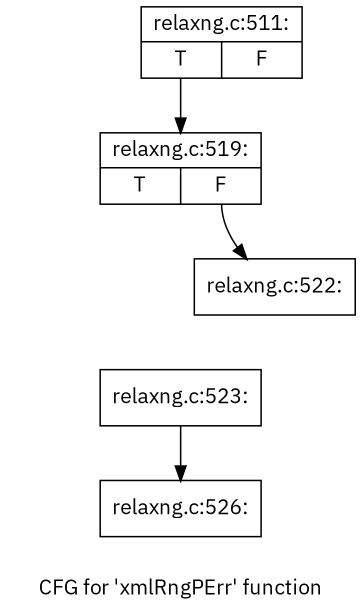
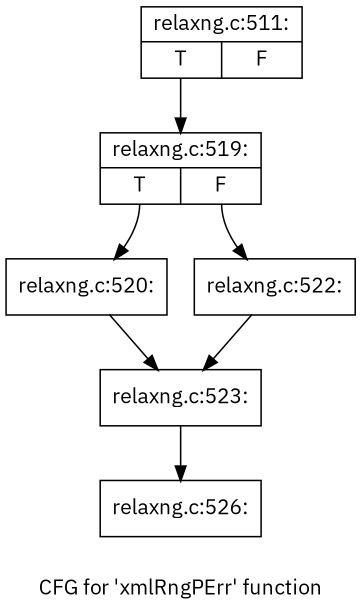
node "relaxng.c:520:": added
edge "relaxng.c:522:" -> "relaxng.c:523:": added
